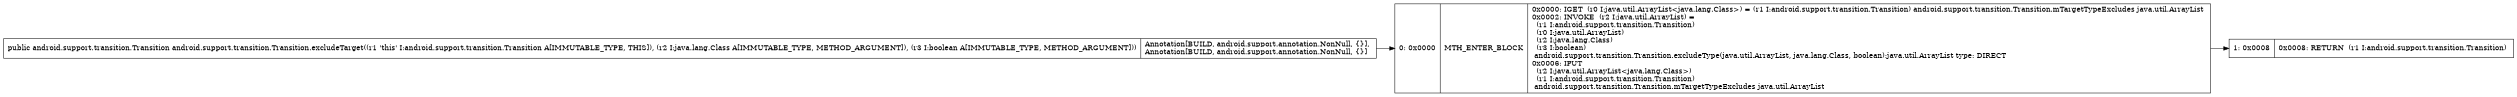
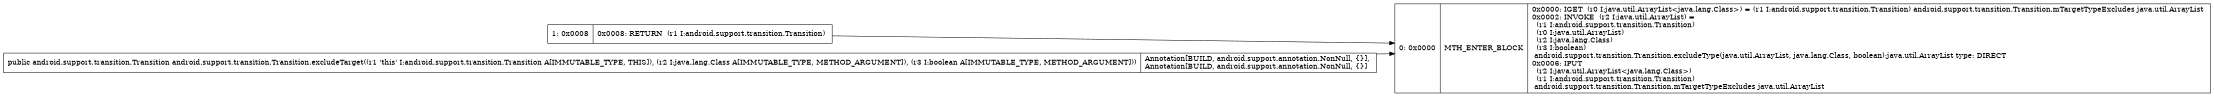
edge "0: 0x0000" -> "1: 0x0008": reversed
